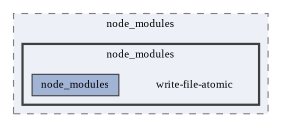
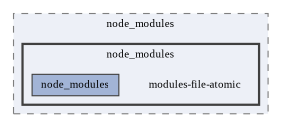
node "write-file-atomic": label "write-file-atomic" -> "modules-file-atomic"
